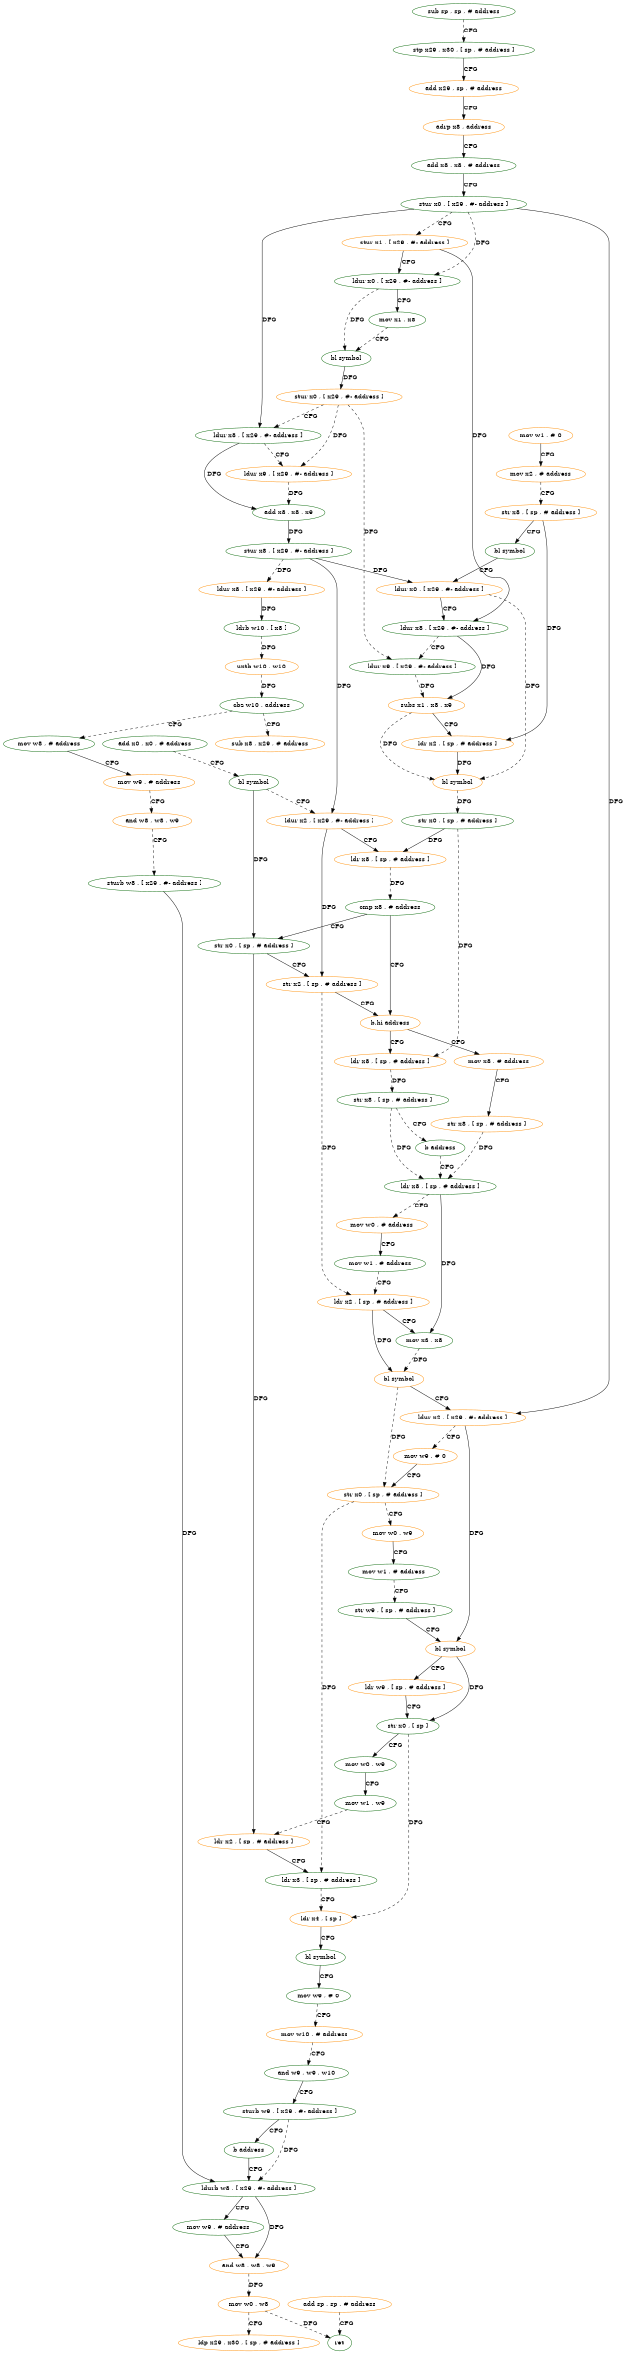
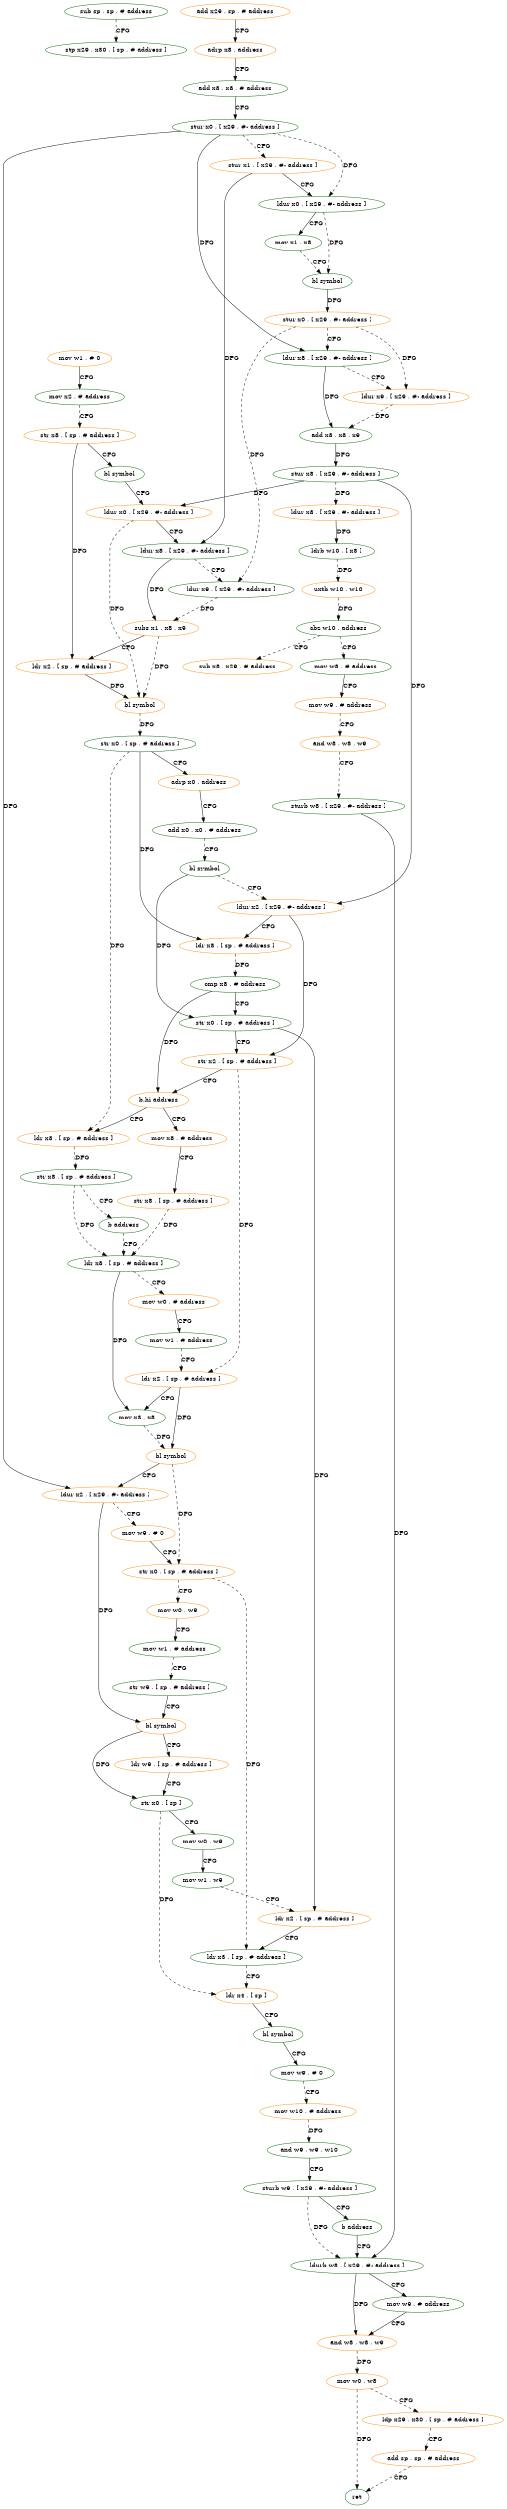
edge "stp x29 , x30 , [ sp , # address ]" -> "add x29 , sp , # address": removed, label "CFG"
node "mov x2 , # address": color darkorange -> darkgreen
node "adrp x0 , address": added
edge "cmp x8 , # address" -> "b.hi address": label "CFG" -> "DFG"
edge "mov w10 , # address" -> "and w9 , w9 , w10": label "CFG" -> "DFG"
edge "ldp x29 , x30 , [ sp , # address ]" -> "add sp , sp , # address": added, label "CFG"
